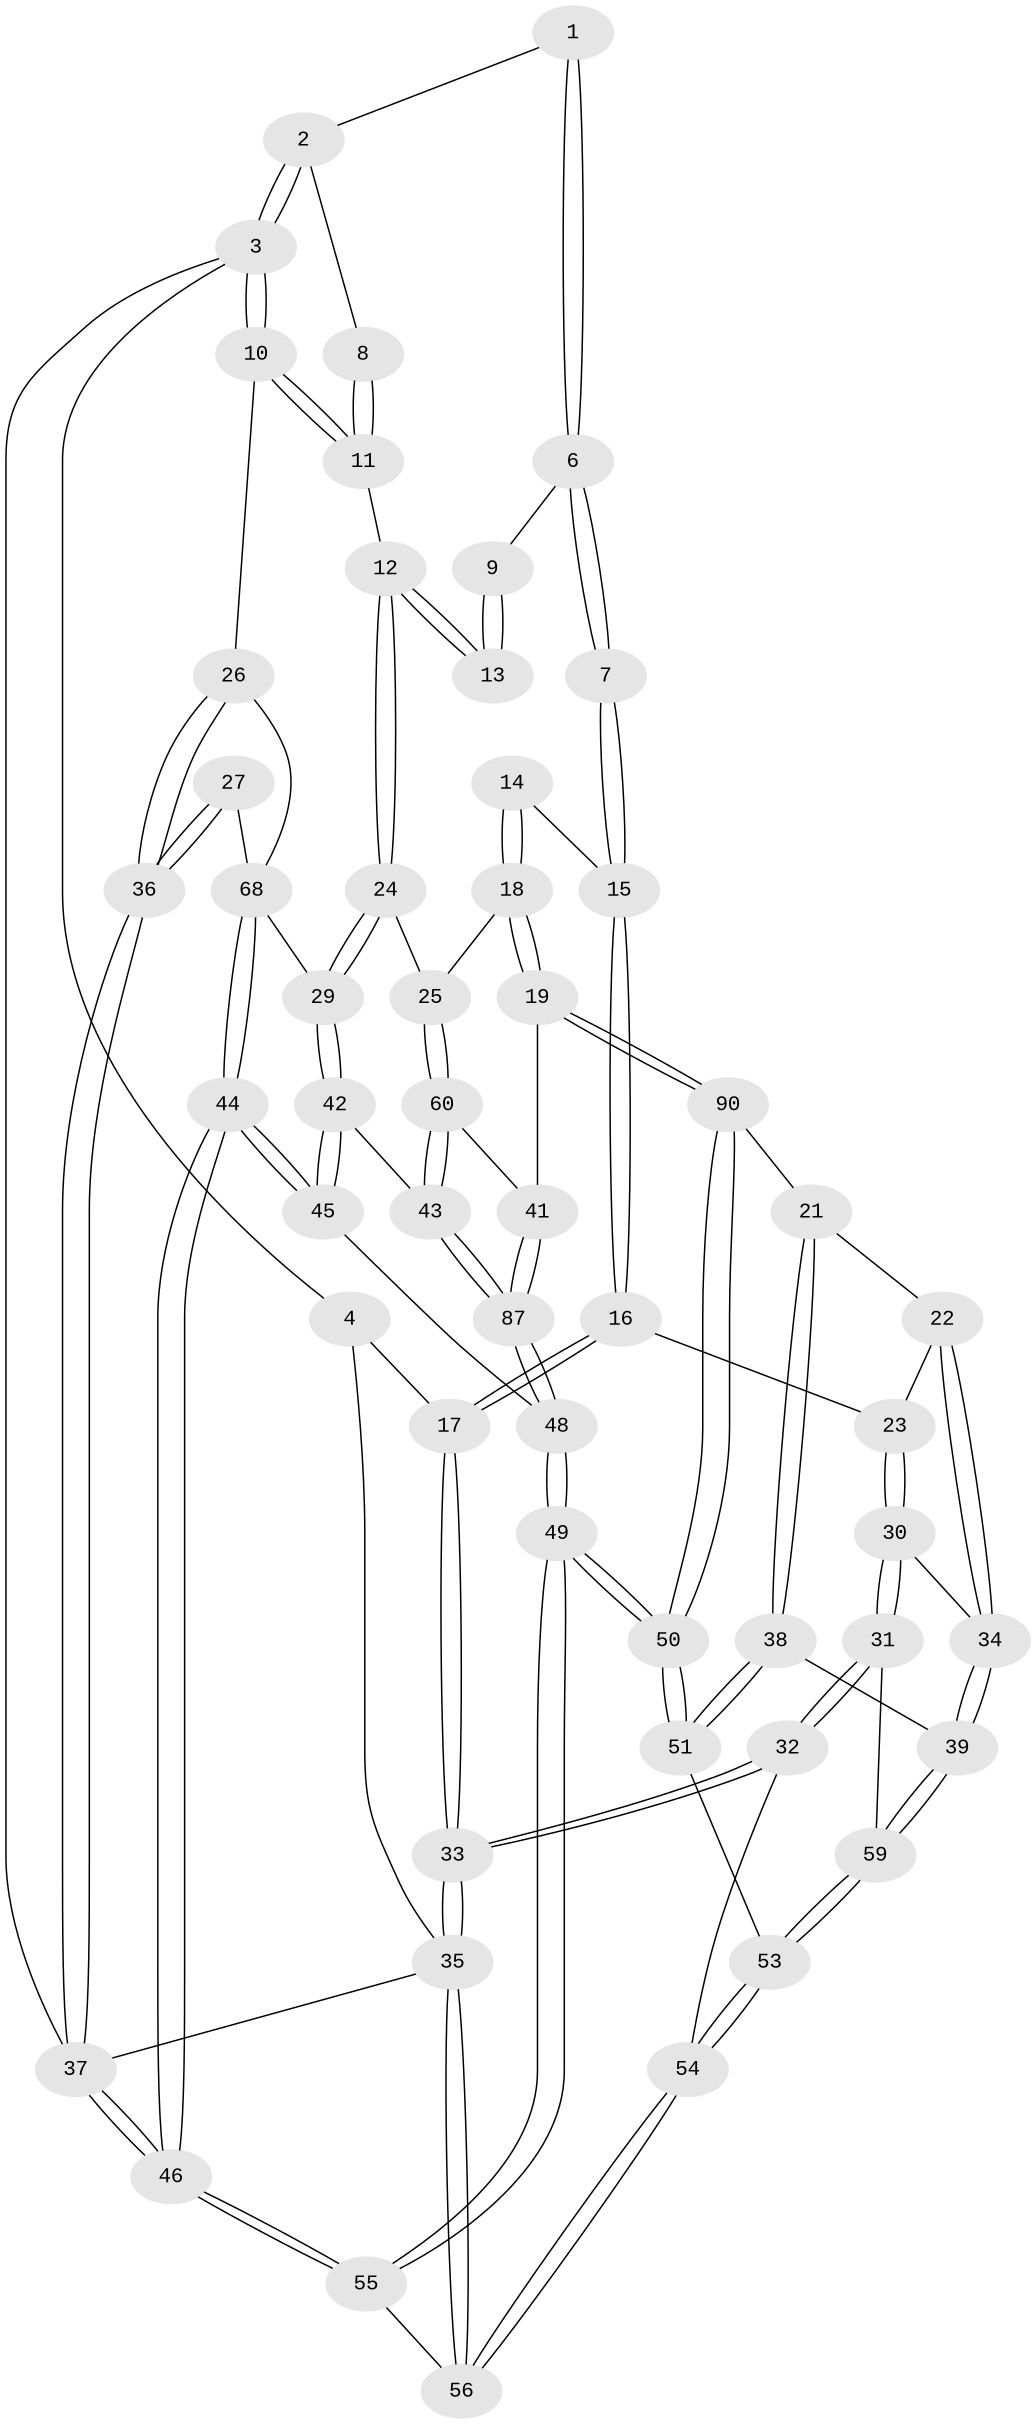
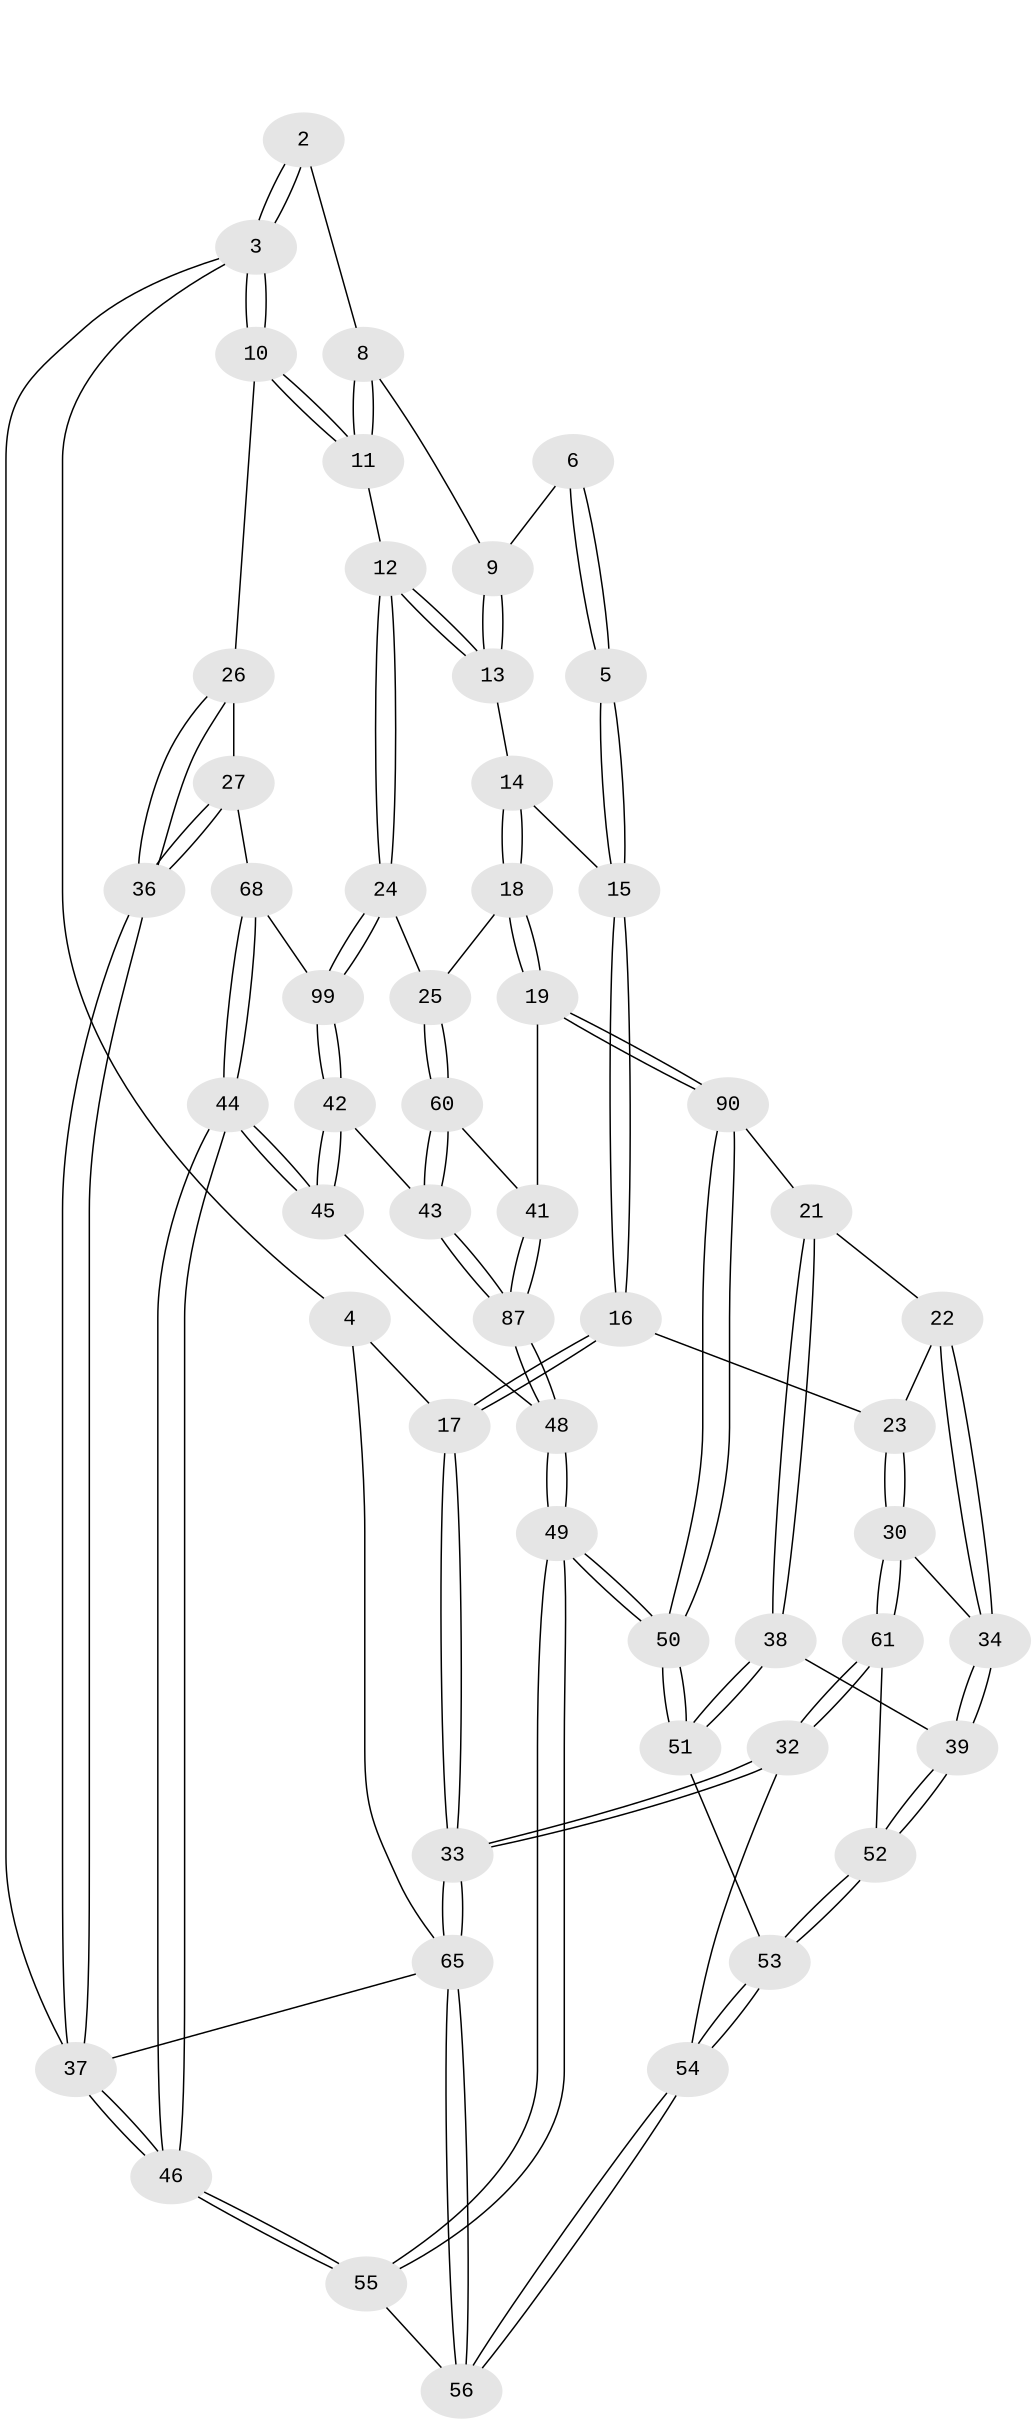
node "1": removed
edge "8" -- "9": added
node "7": label "7" -> "5"
edge "13" -- "14": added
edge "26" -- "68": now "26" -- "27"
node "29": label "29" -> "99"
node "31": label "31" -> "61"
node "59": label "59" -> "52"
node "35": label "35" -> "65"
